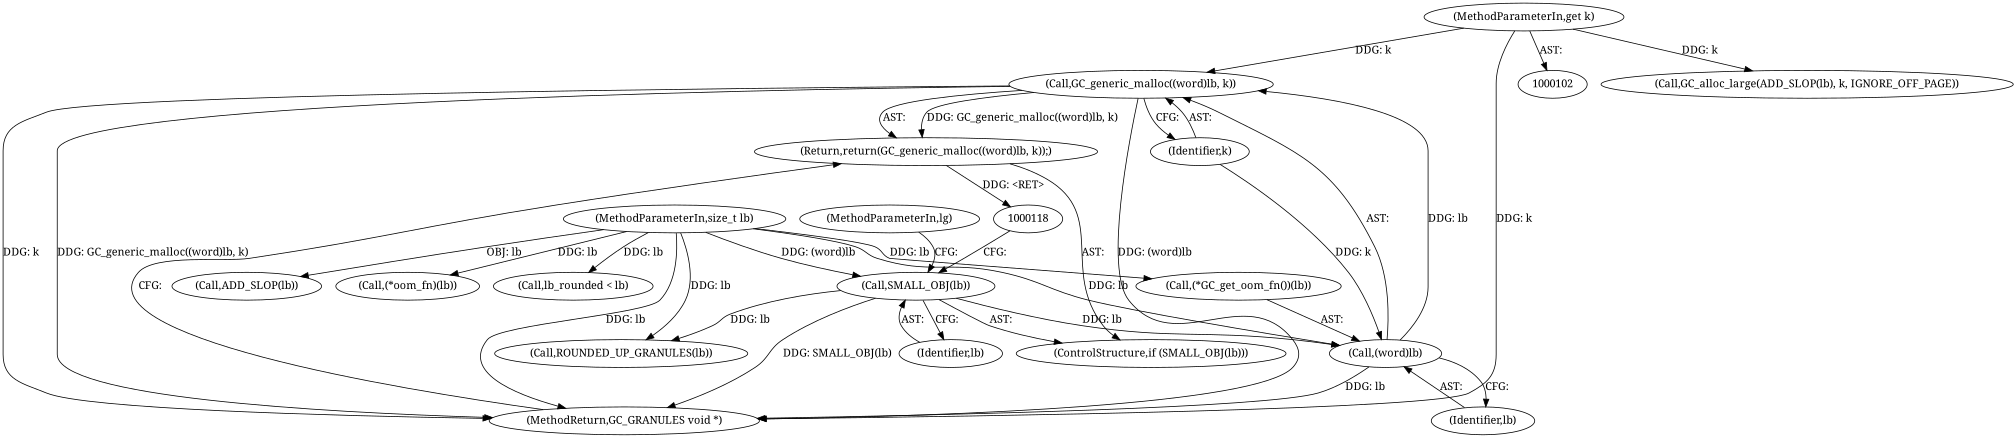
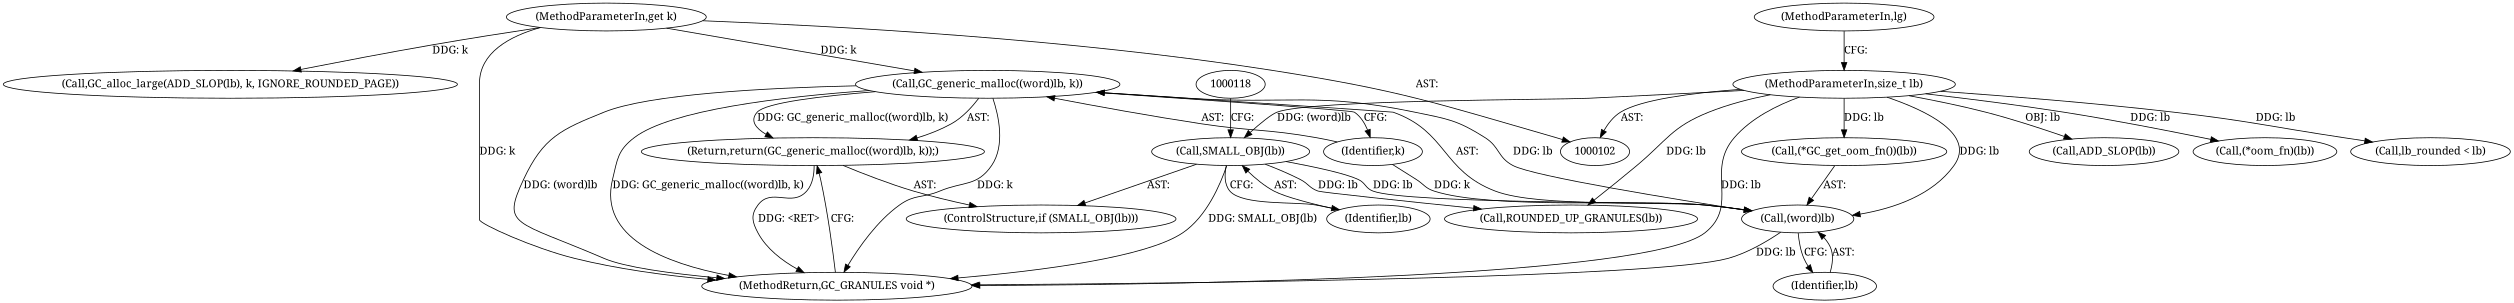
node "(Call,GC_alloc_large(ADD_SLOP(lb), k, IGNORE_OFF_PAGE))": label "(Call,GC_alloc_large(ADD_SLOP(lb), k, IGNORE_OFF_PAGE))" -> "(Call,GC_alloc_large(ADD_SLOP(lb), k, IGNORE_ROUNDED_PAGE))"
edge "(MethodParameterIn,size_t lb)" -> "1000102": added, label "AST:"
edge "(Return,return(GC_generic_malloc((word)lb, k));)" -> "1000118": now "(Return,return(GC_generic_malloc((word)lb, k));)" -> "(MethodReturn,GC_GRANULES void *)"
edge "(MethodParameterIn,lg)" -> "(Call,SMALL_OBJ(lb))": now "(MethodParameterIn,lg)" -> "(MethodParameterIn,size_t lb)"
